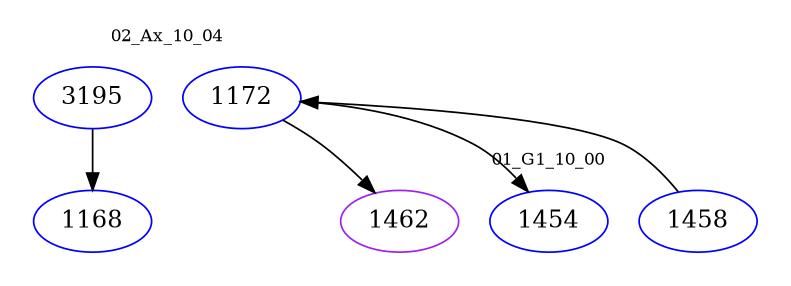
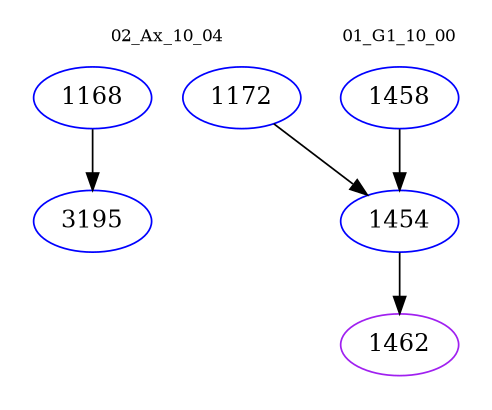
edge "1458" -> "1172": now "1458" -> "1454"
edge "3195" -> "1168": reversed
edge "1172" -> "1462": now "1454" -> "1462"
